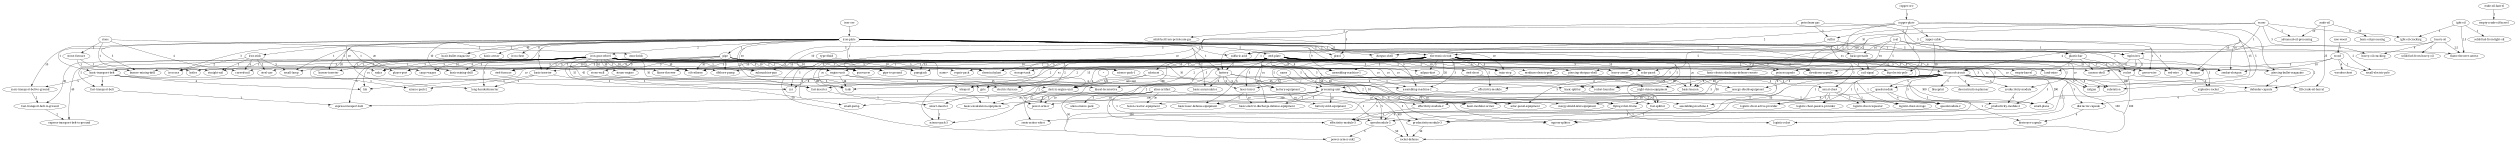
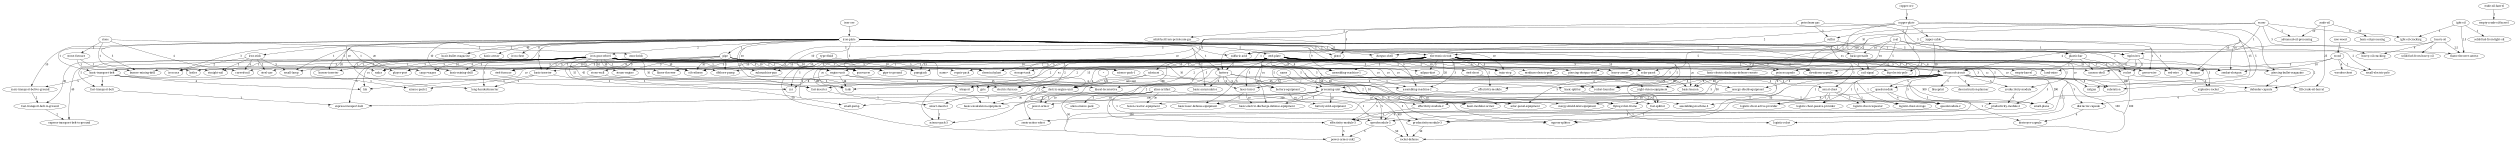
edge "iron-gear-wheel" -> "submachine-gun": now "type=fluid" -> "submachine-gun"
edge "advanced-circuit" -> "railgun": now "advanced-circuit" -> "rocket-launcher"
edge "electric-engine-unit" -> "power-armor": removed, label "30"
edge "effectivity-module-3" -> "power-armor-mk2": added, label "5"
